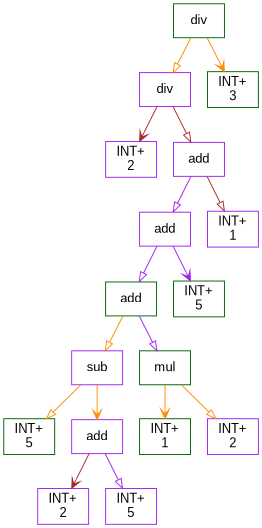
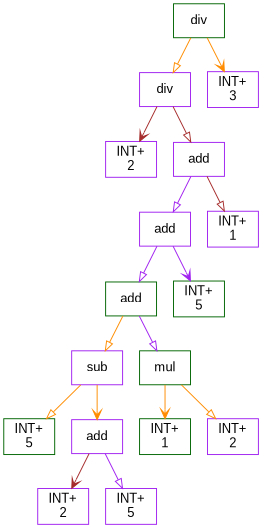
node "INT+ 3": color darkgreen -> purple
